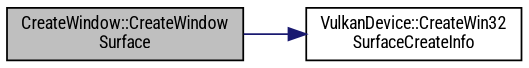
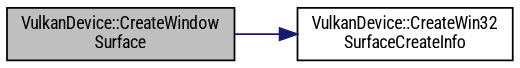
node "CreateWindow::CreateWindow Surface": label "CreateWindow::CreateWindow Surface" -> "VulkanDevice::CreateWindow Surface"
